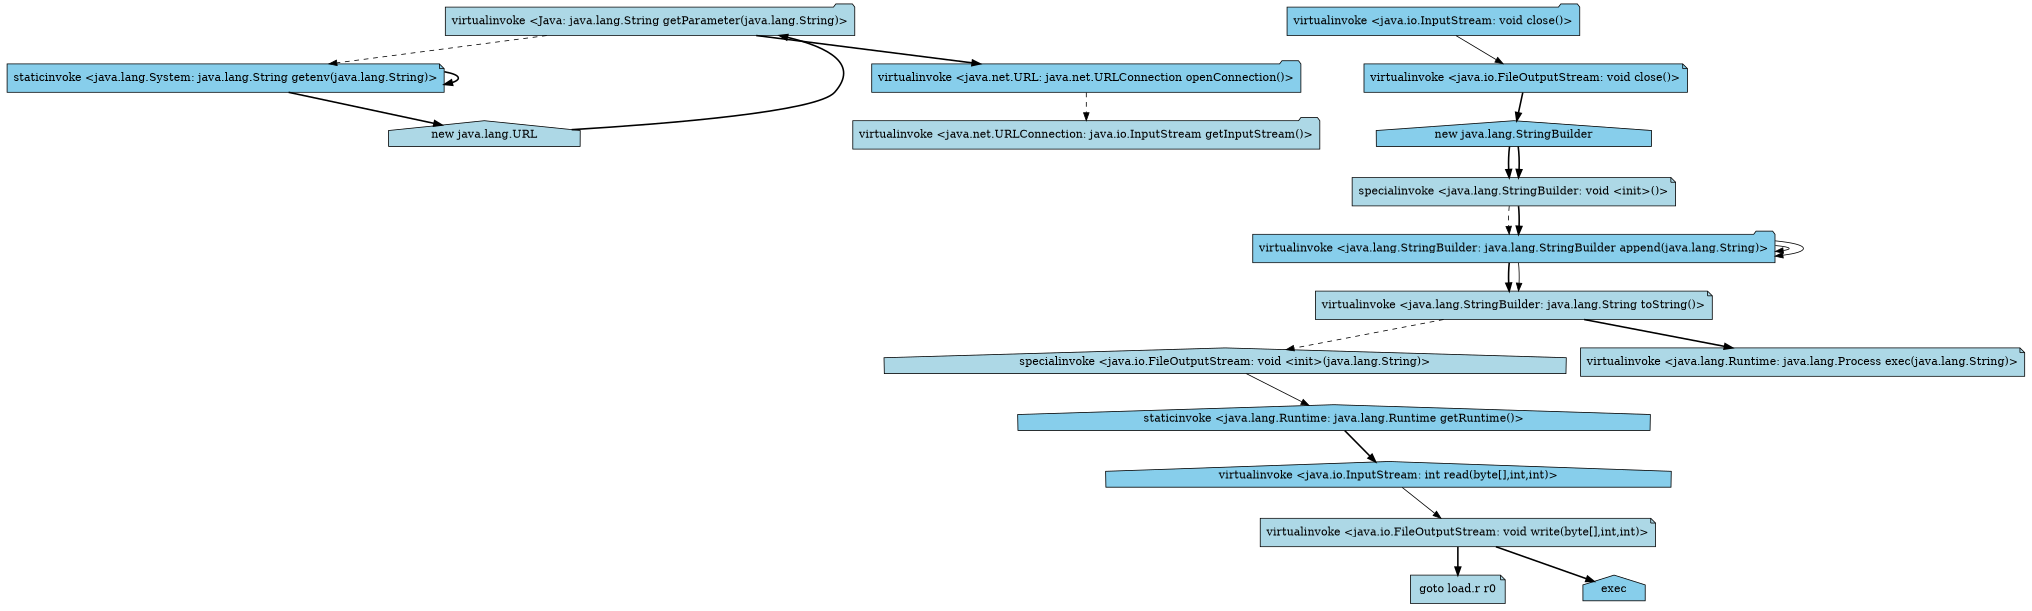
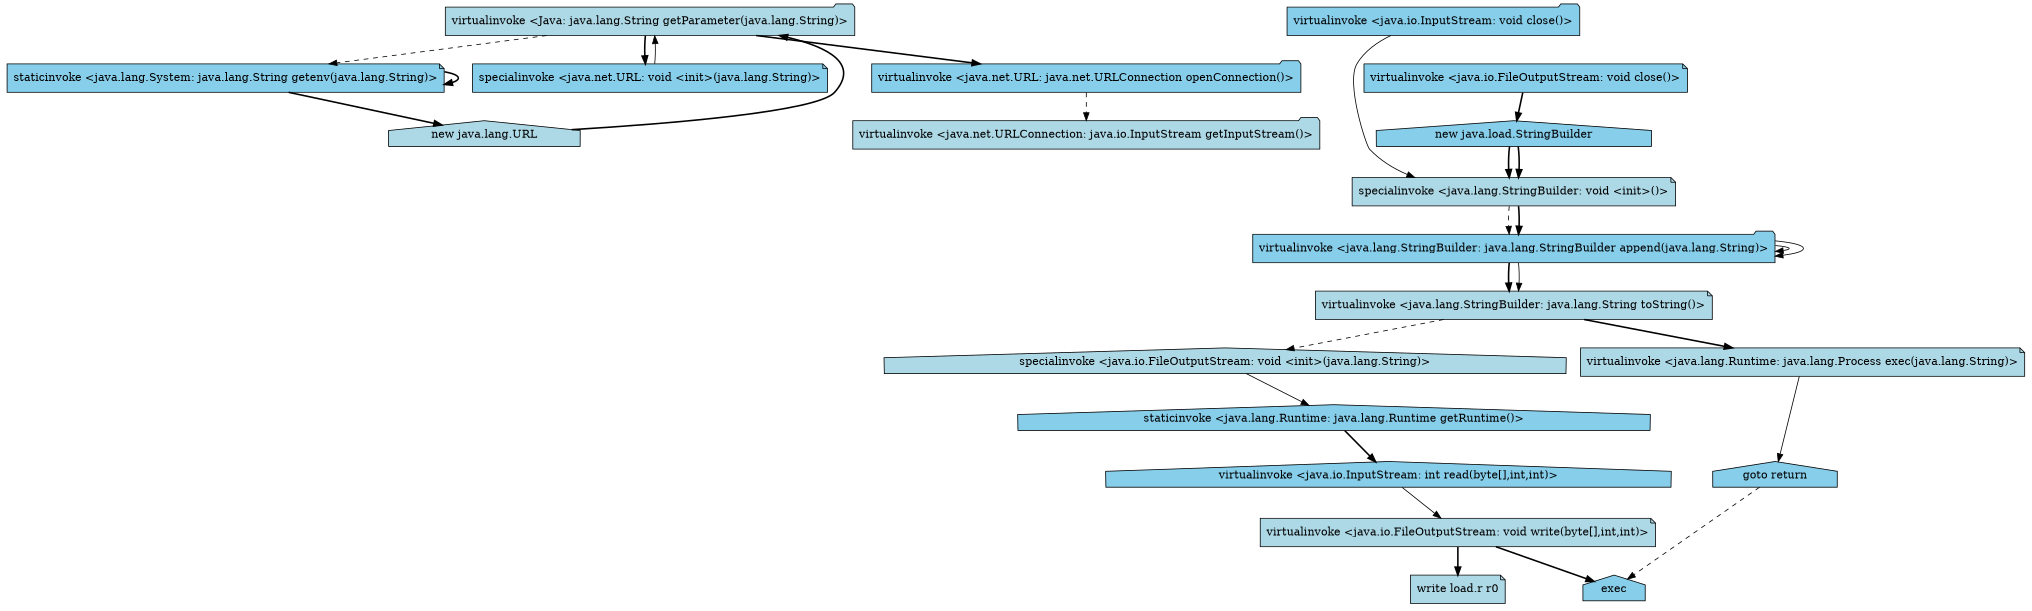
edge "virtualinvoke <java.io.InputStream: void close()>" -> "virtualinvoke <java.io.FileOutputStream: void close()>": now "virtualinvoke <java.io.InputStream: void close()>" -> "specialinvoke <java.lang.StringBuilder: void <init>()>"
node "specialinvoke <java.net.URL: void <init>(java.lang.String)>": added
node "new java.lang.StringBuilder": label "new java.lang.StringBuilder" -> "new java.load.StringBuilder"
node "goto return": added
node "goto load.r r0": label "goto load.r r0" -> "write load.r r0"
